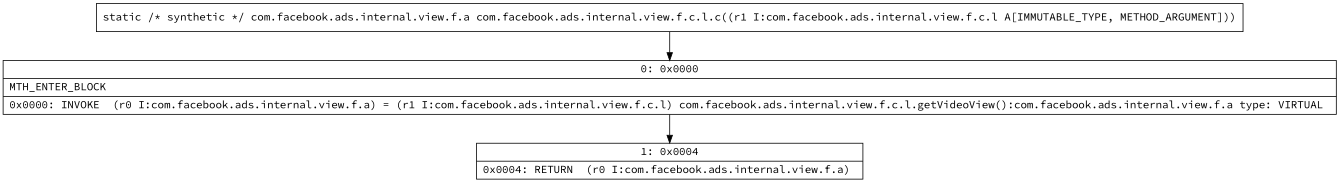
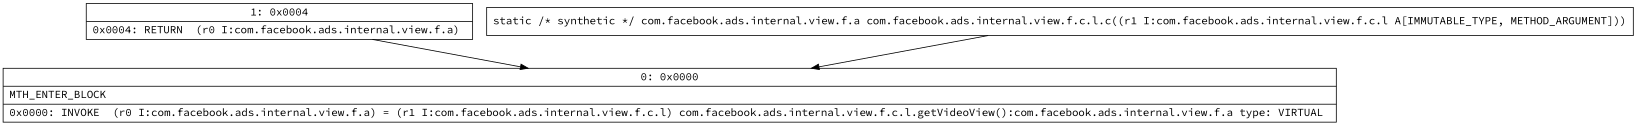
edge "0: 0x0000" -> "1: 0x0004": reversed
